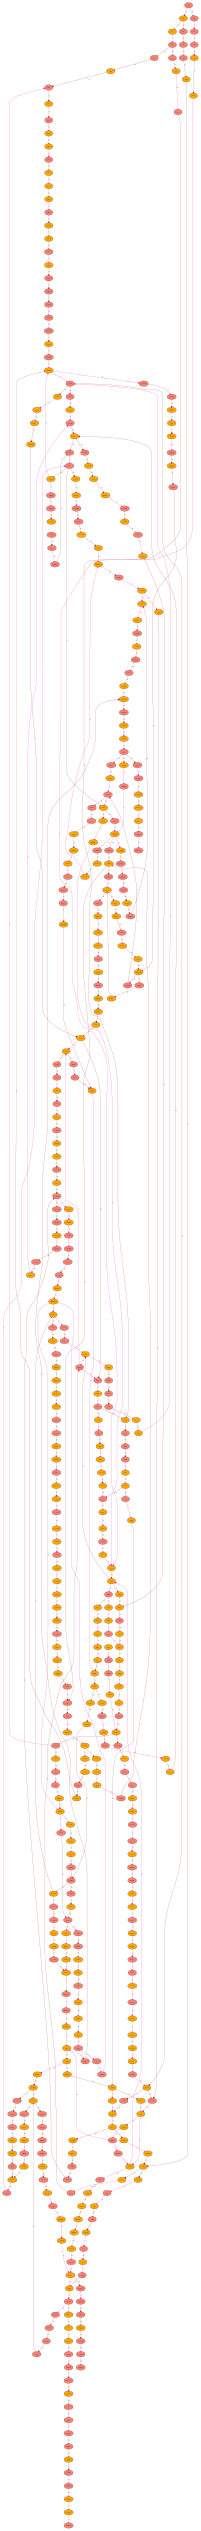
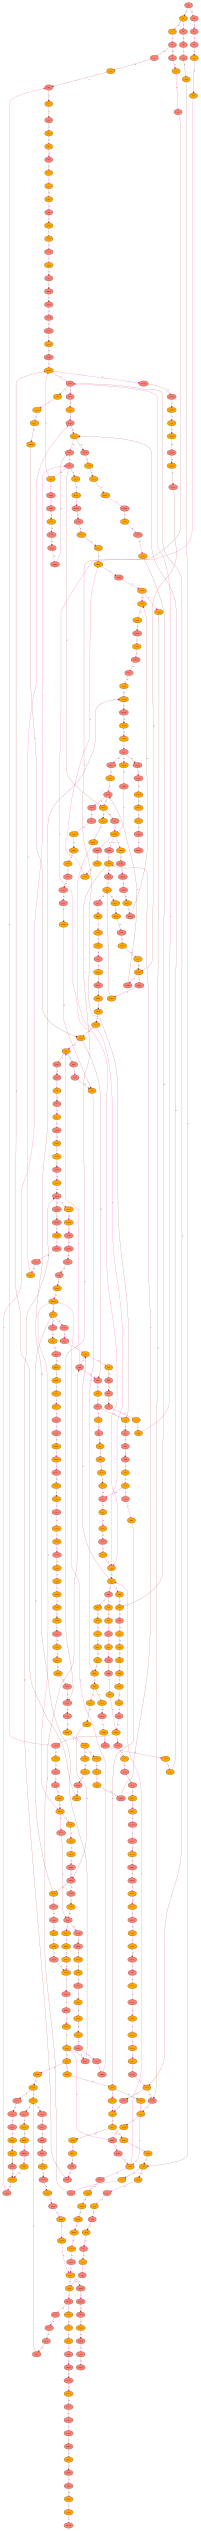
edge "S277" -> "S298": added, label "G"
edge "S57" -> "S69": now "S57" -> "S67"
